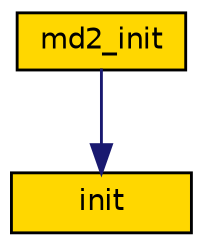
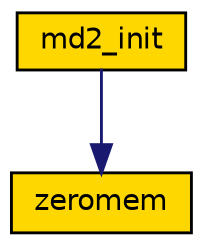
node "init": label "init" -> "zeromem"
